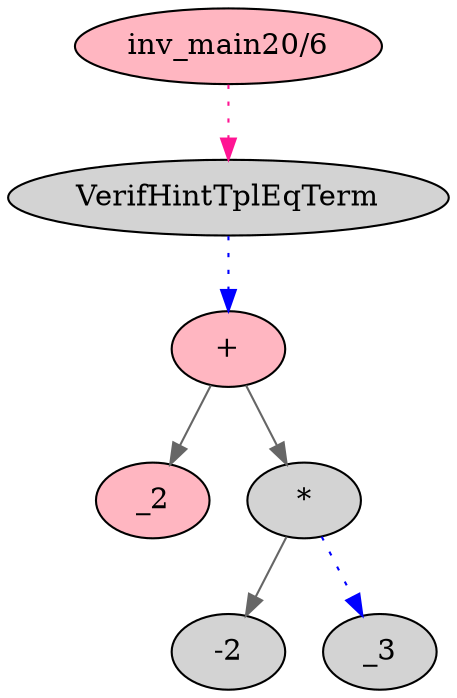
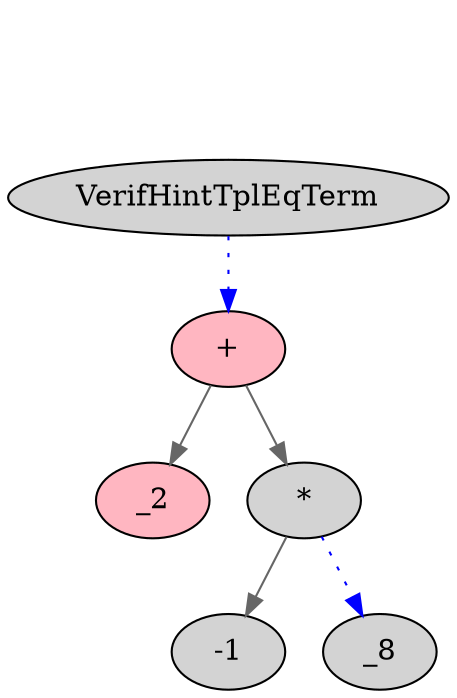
node "inv_main20/6": removed
node "-2": label "-2" -> "-1"
node "_3": label "_3" -> "_8"
